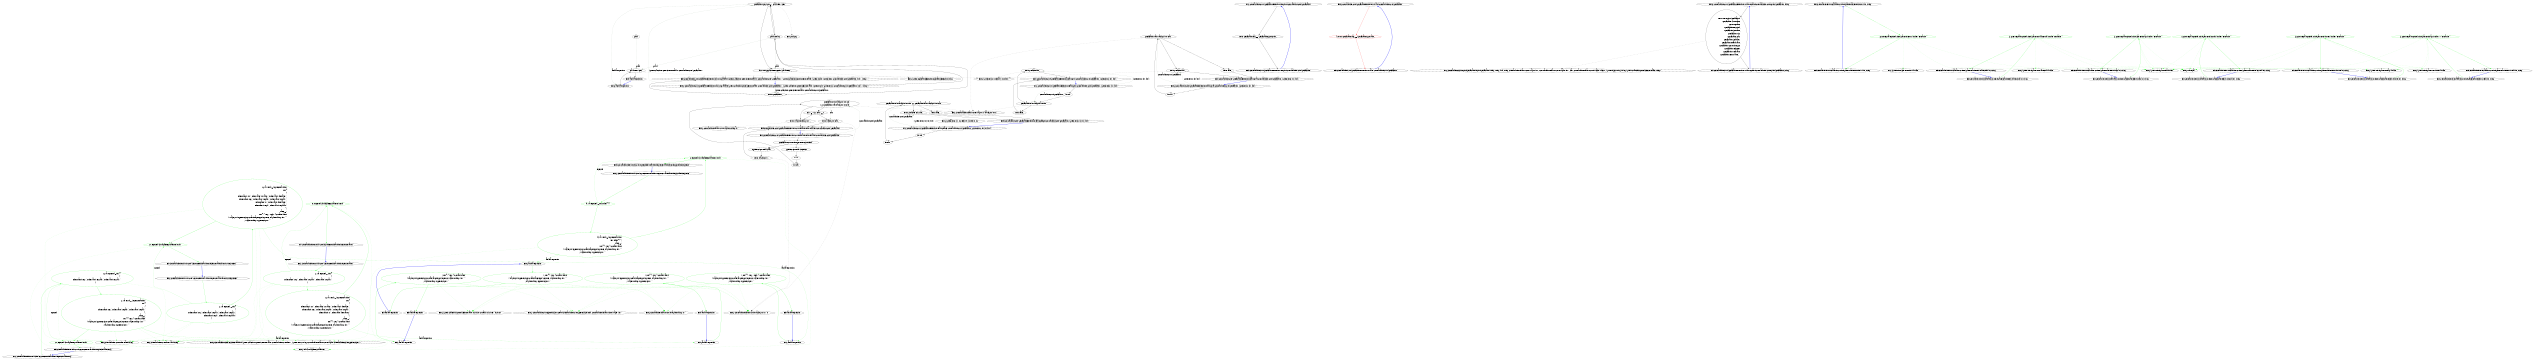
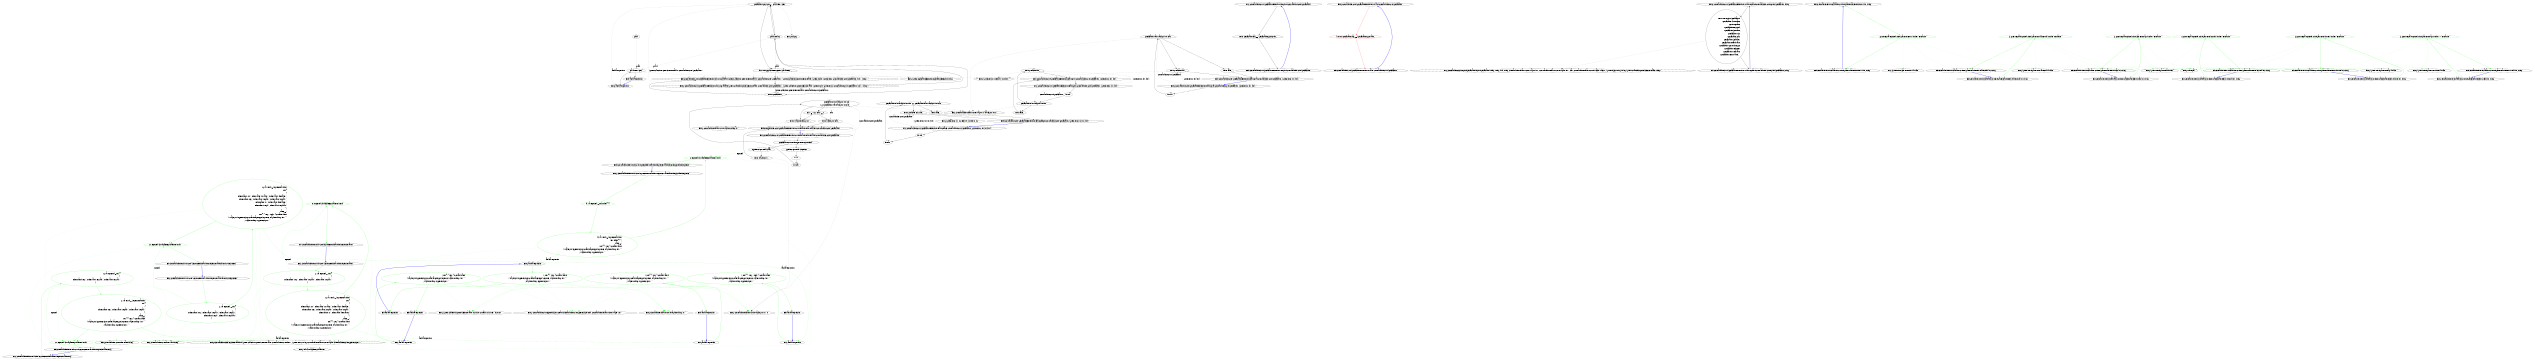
edge "19: var expected = new Token[] { }" -> "2: expected.ShouldAllBeEquivalentTo(result)": now "TypeDescriptorKind.Scalar" -> "2: expected.ShouldAllBeEquivalentTo(result)"
